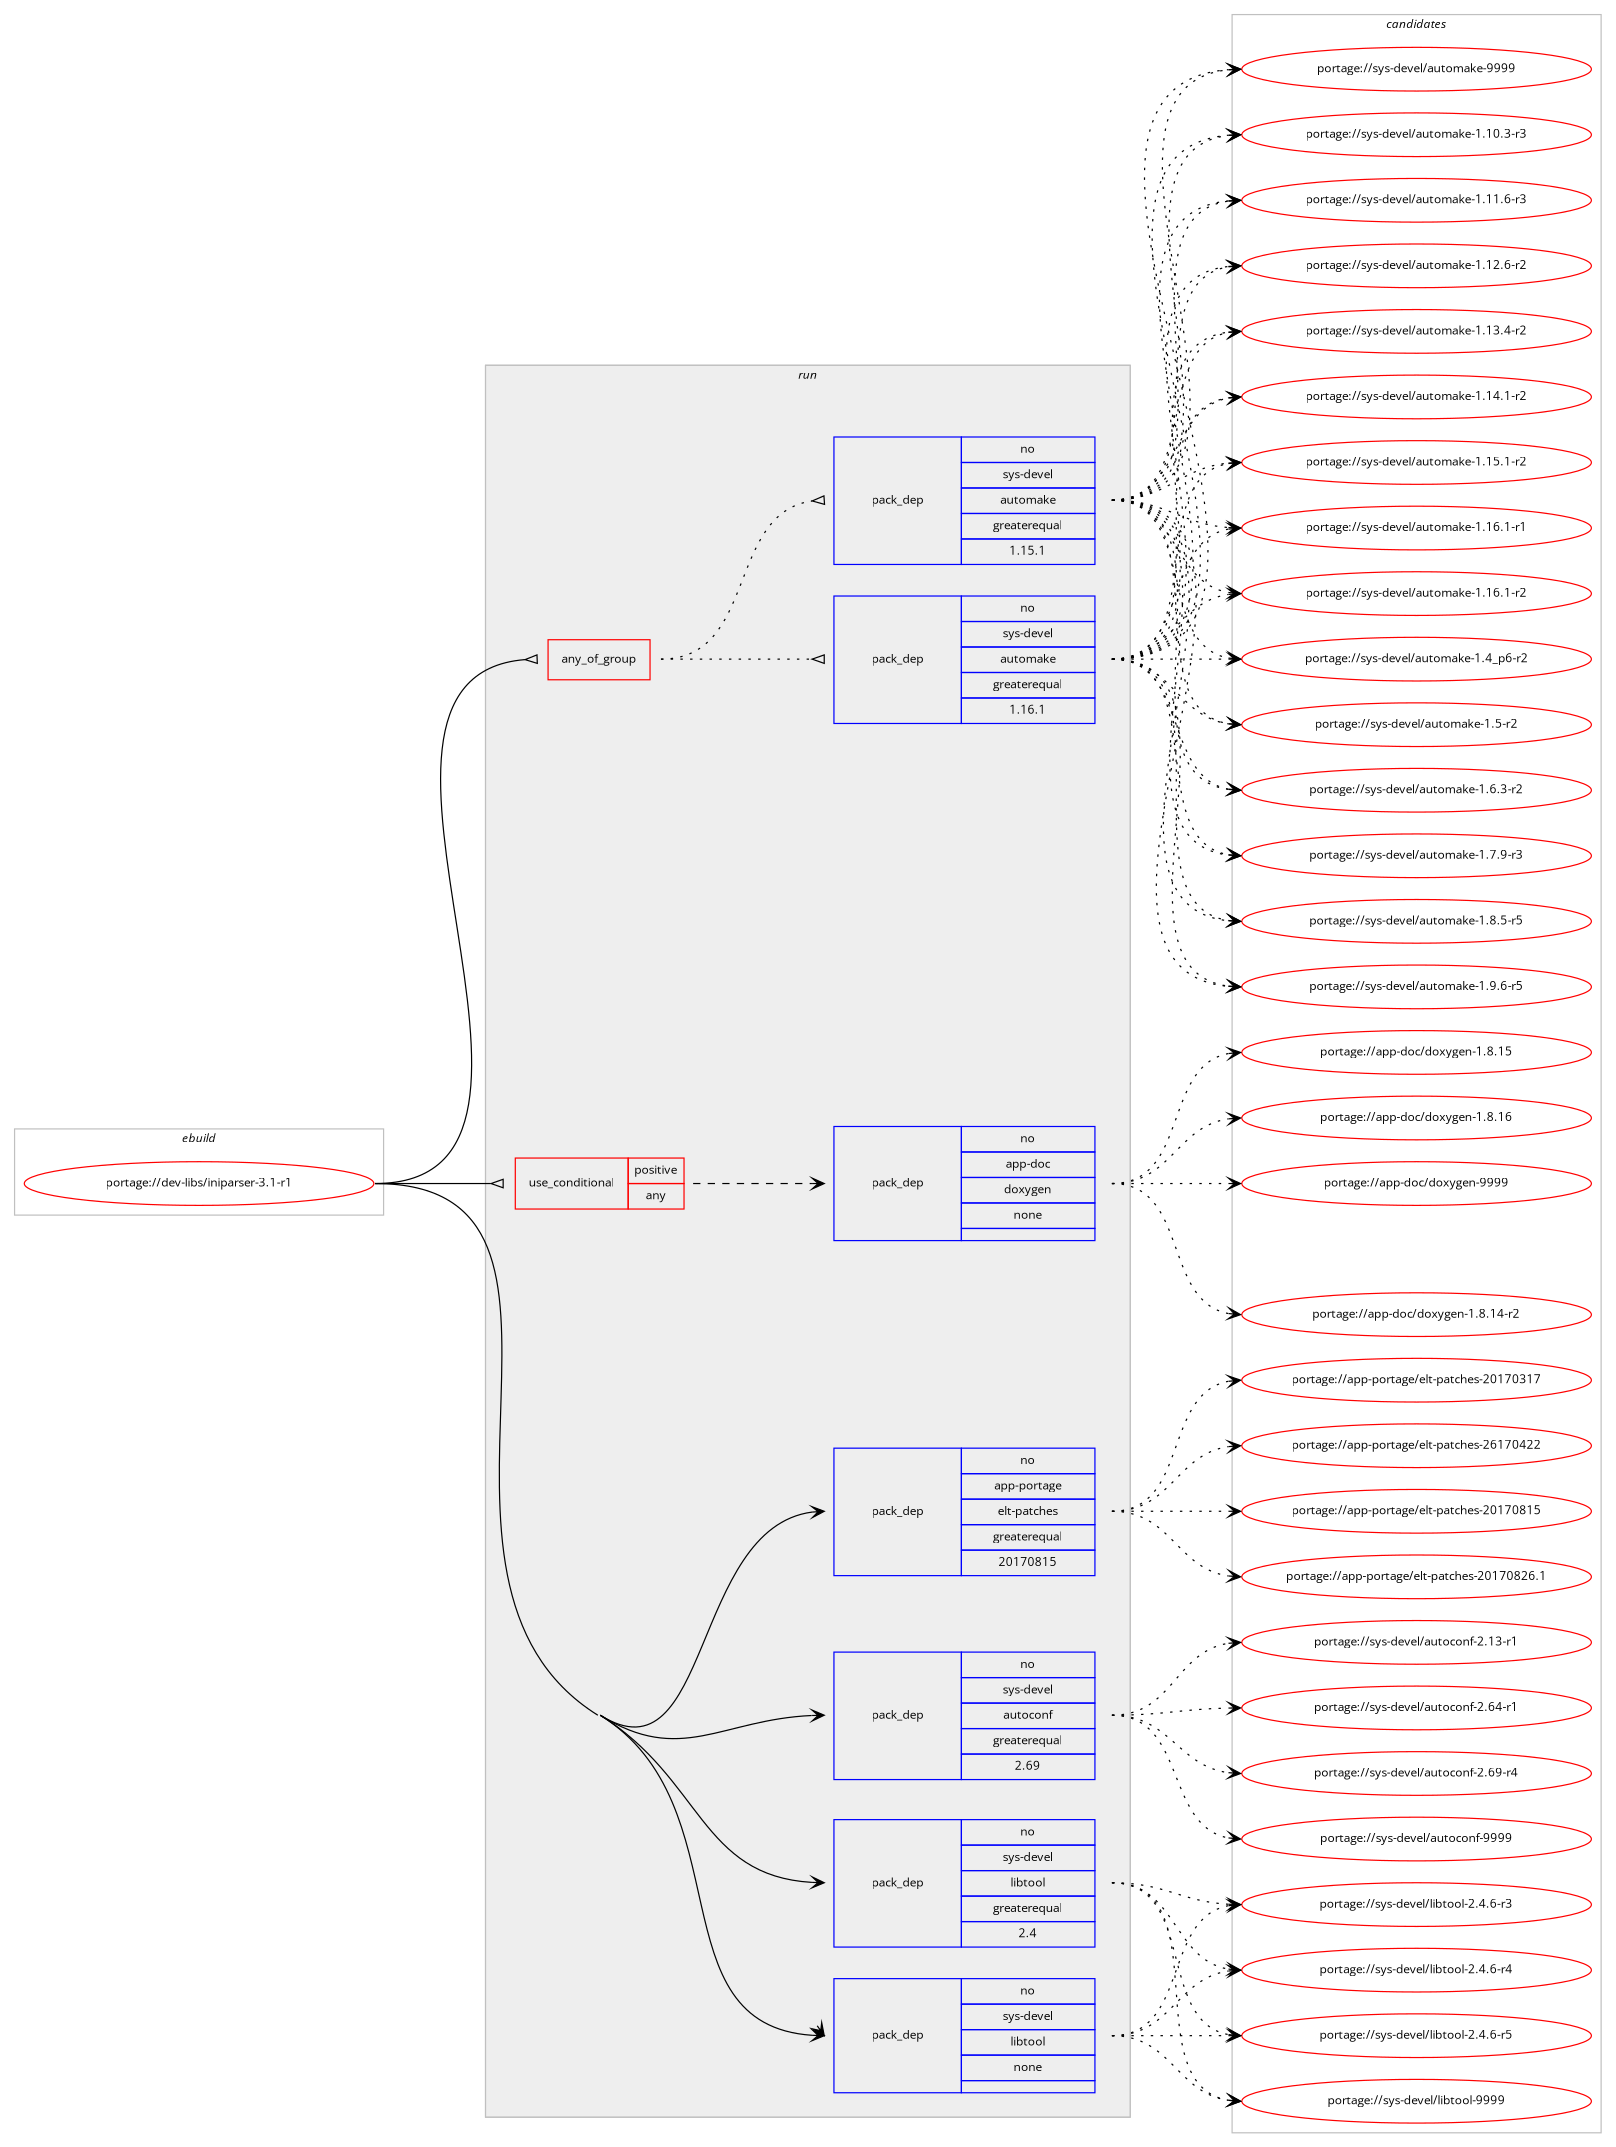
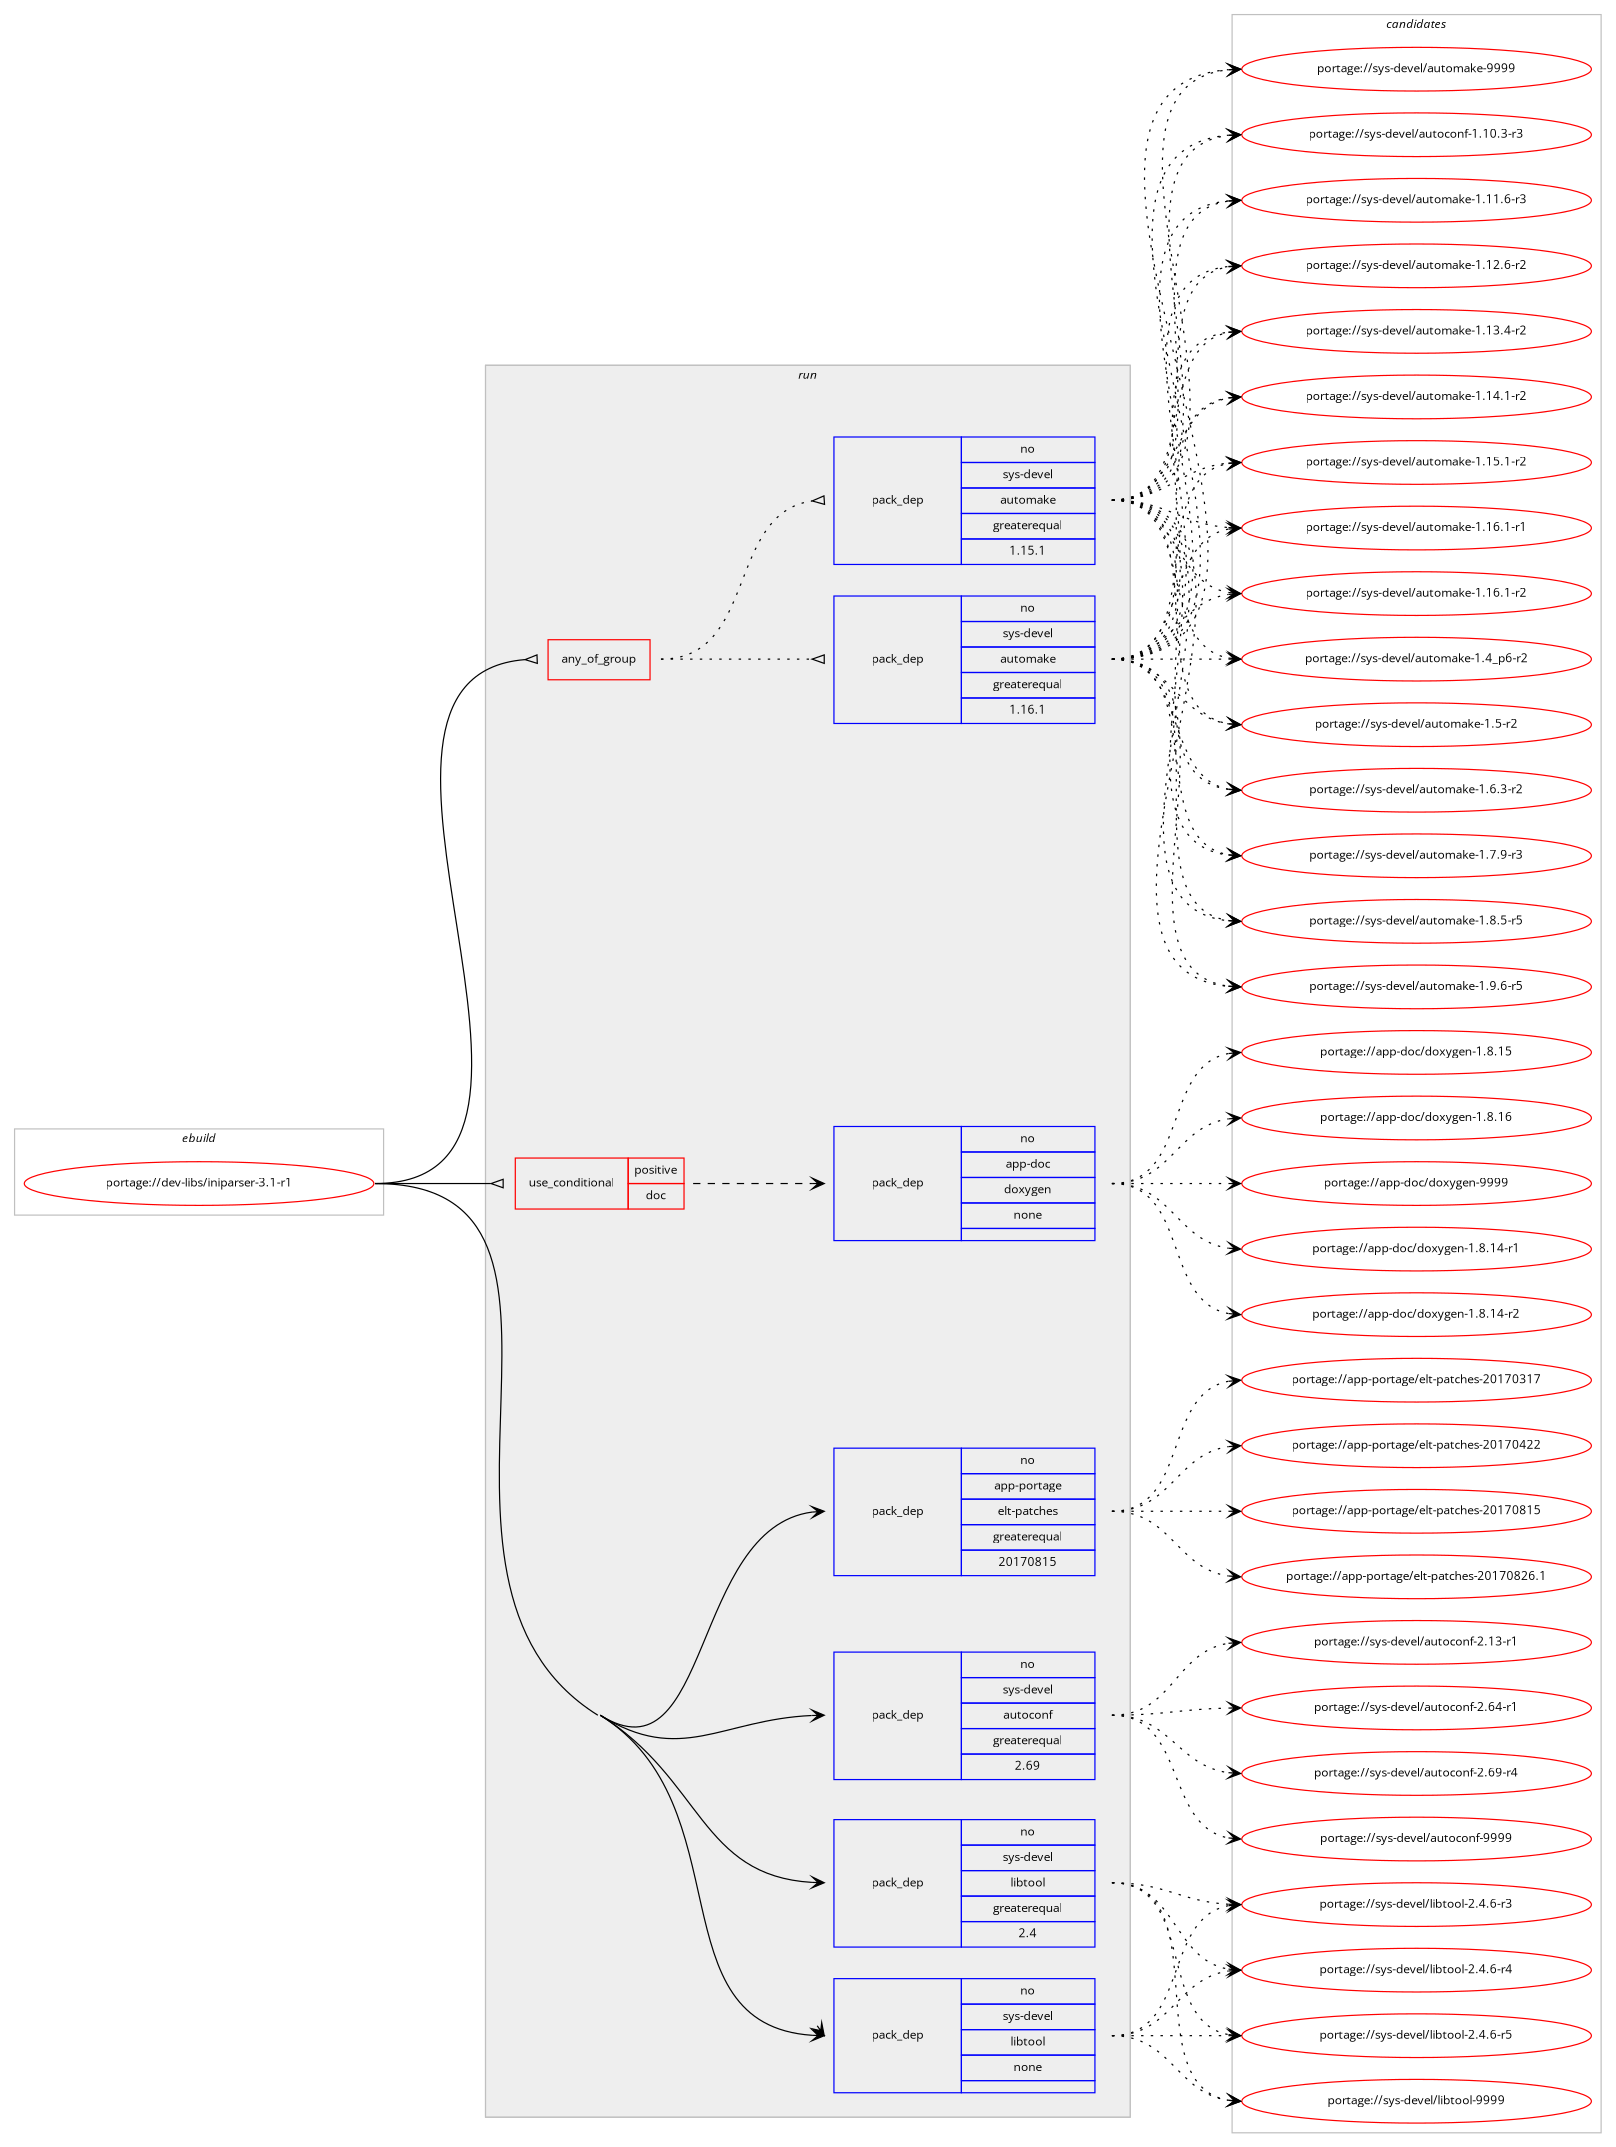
node "portage://sys-devel/automake-1.10.3-r3": label "portage://sys-devel/automake-1.10.3-r3" -> "portage://sys-devel/autoconf-1.10.3-r3"
node "use_conditional": text "any" -> "doc"
node "portage://app-doc/doxygen-1.8.14-r1": added
node "portage://app-portage/elt-patches-26170422": label "portage://app-portage/elt-patches-26170422" -> "portage://app-portage/elt-patches-20170422"
